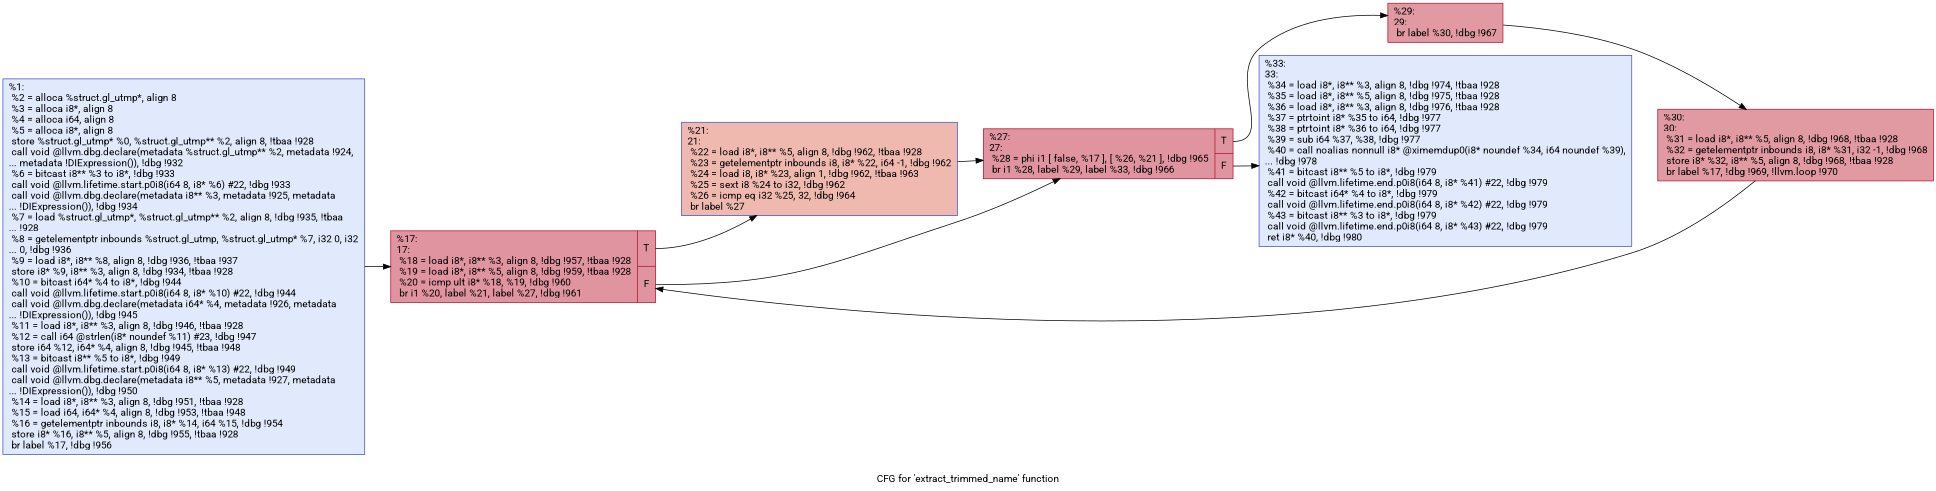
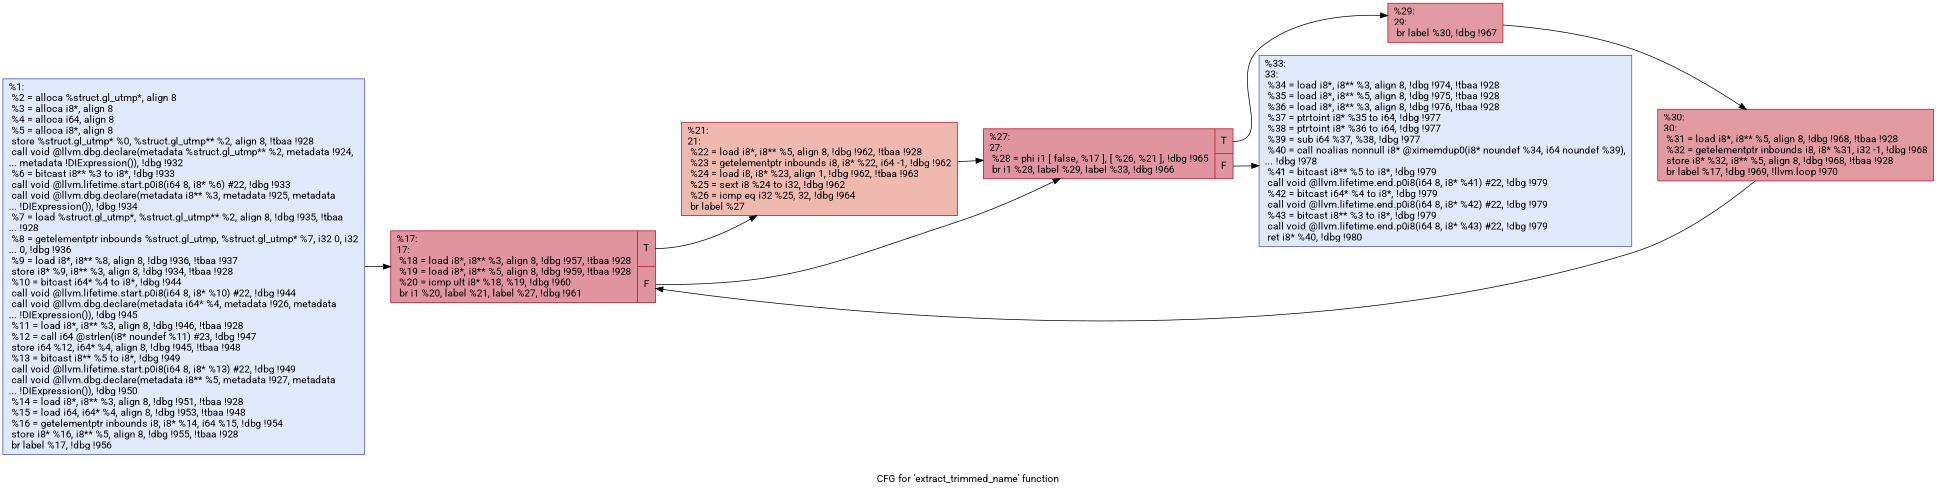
node "%21:": color #3d50c3ff -> #b70d28ff
